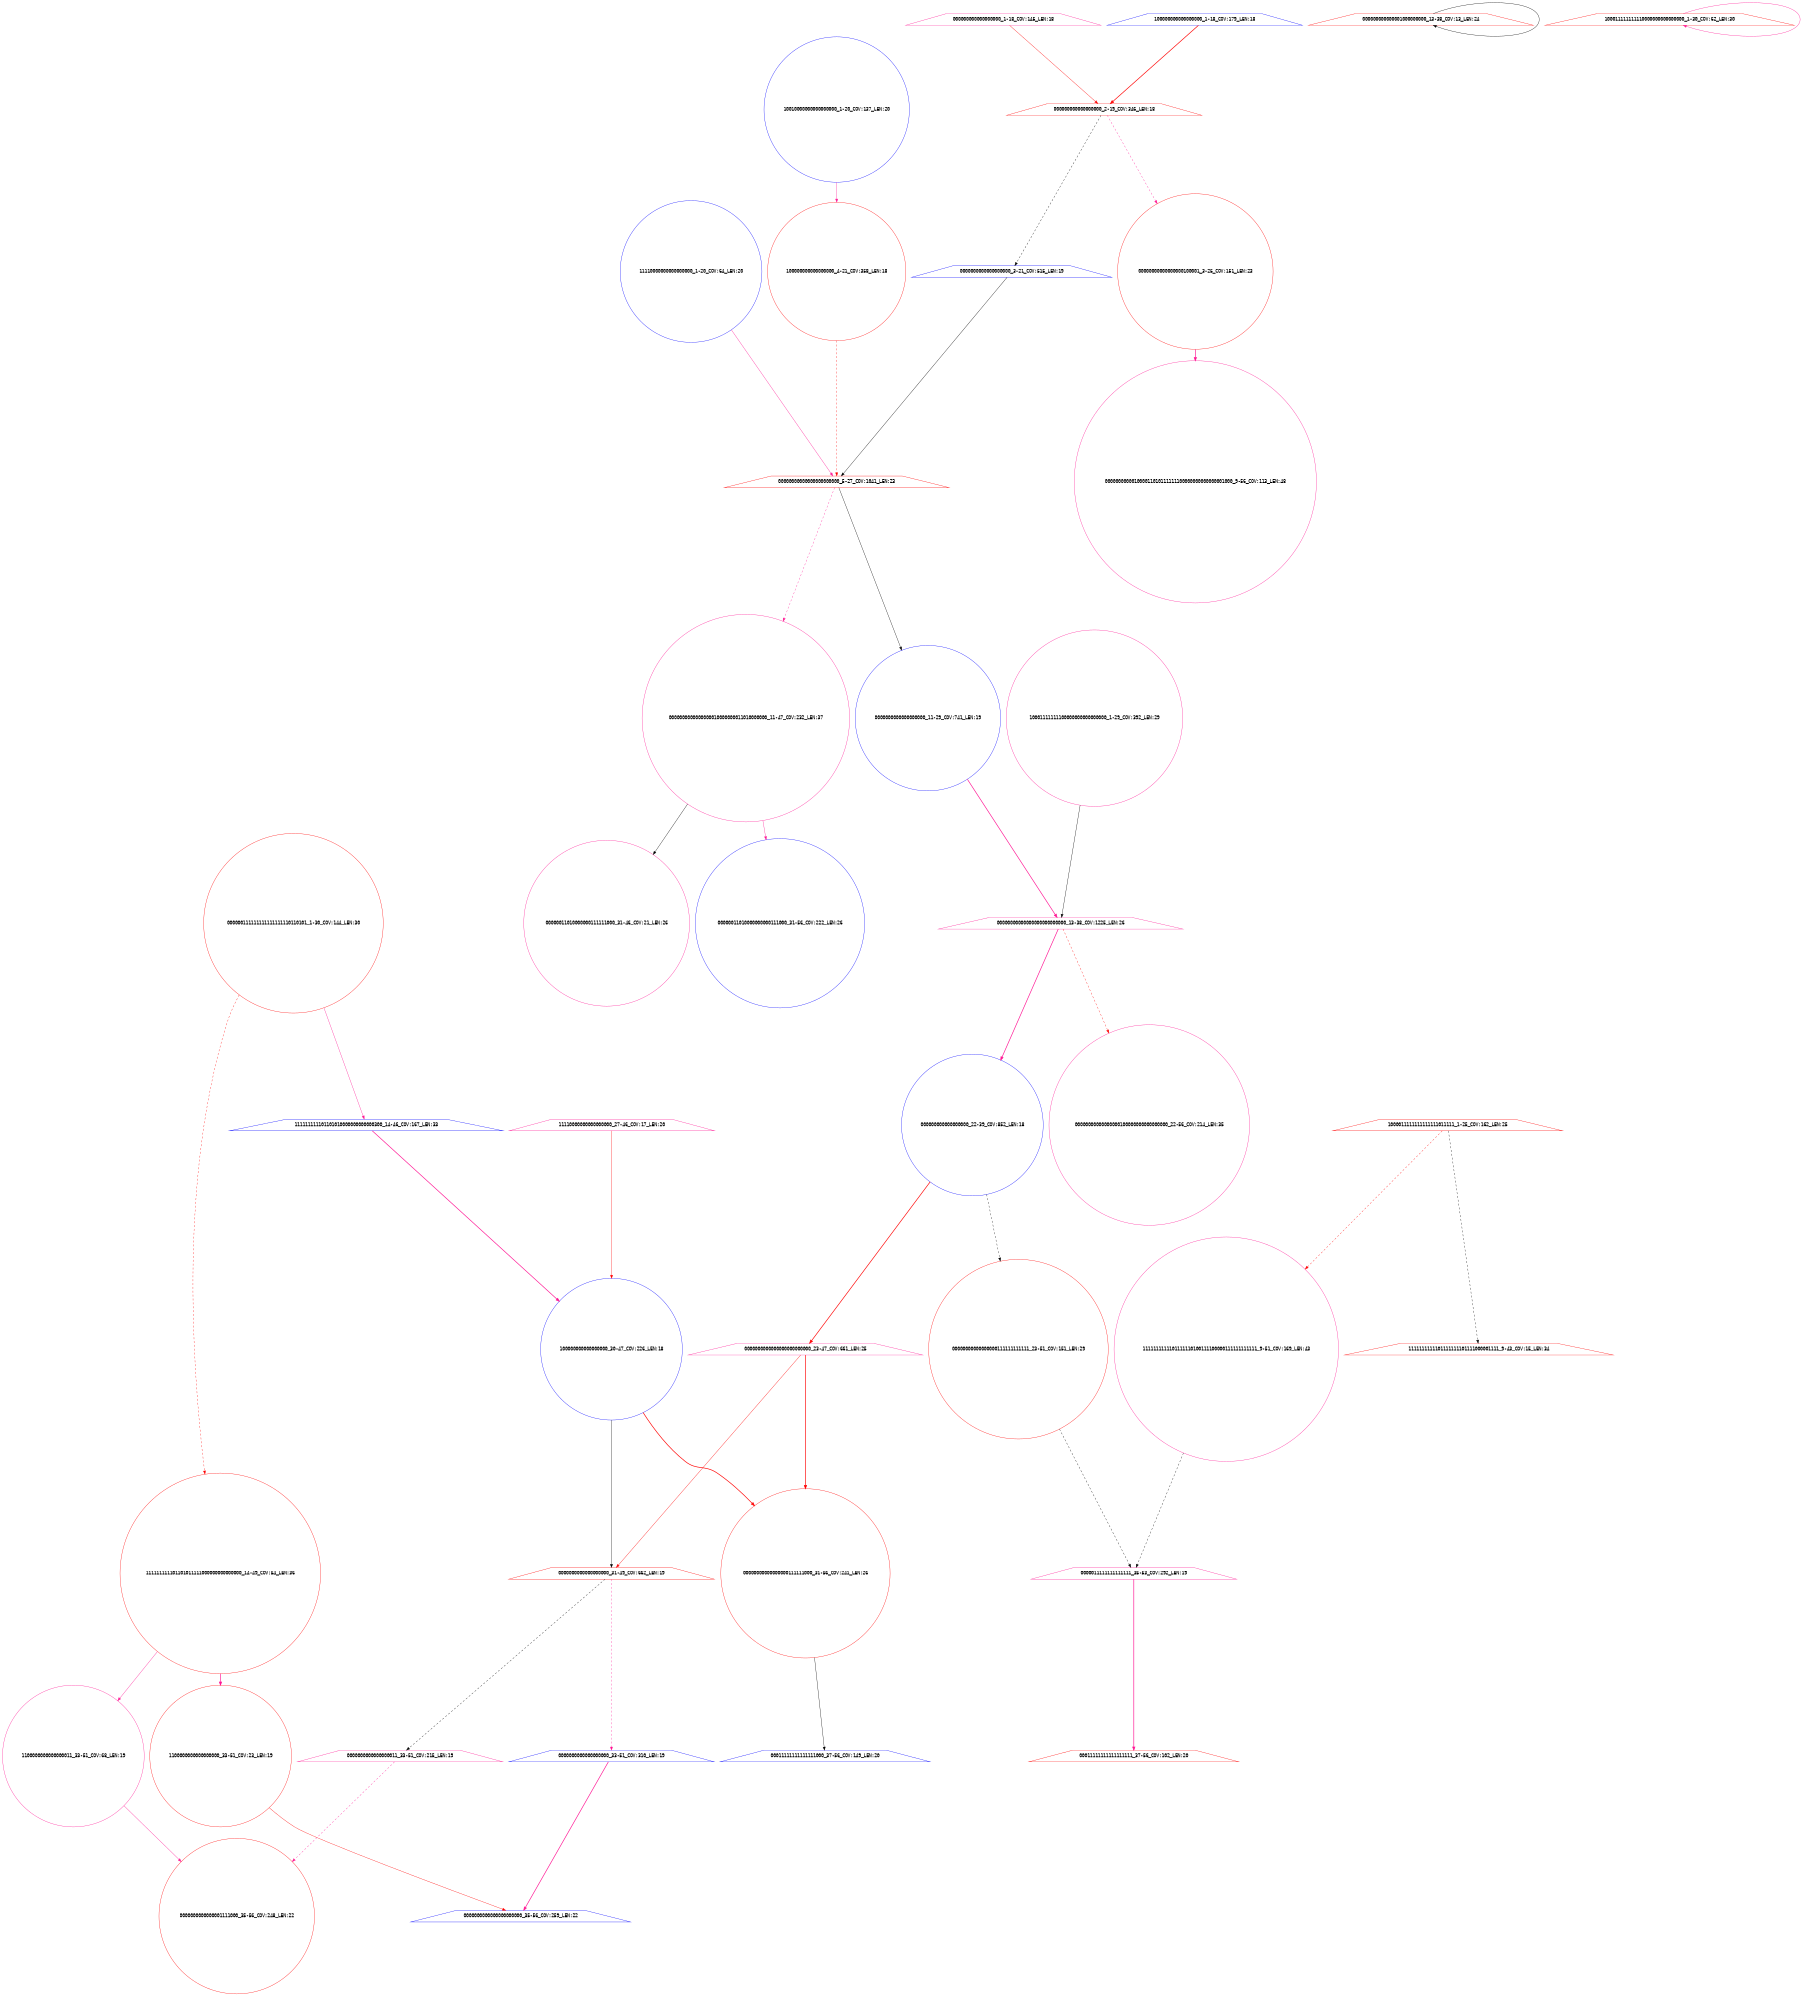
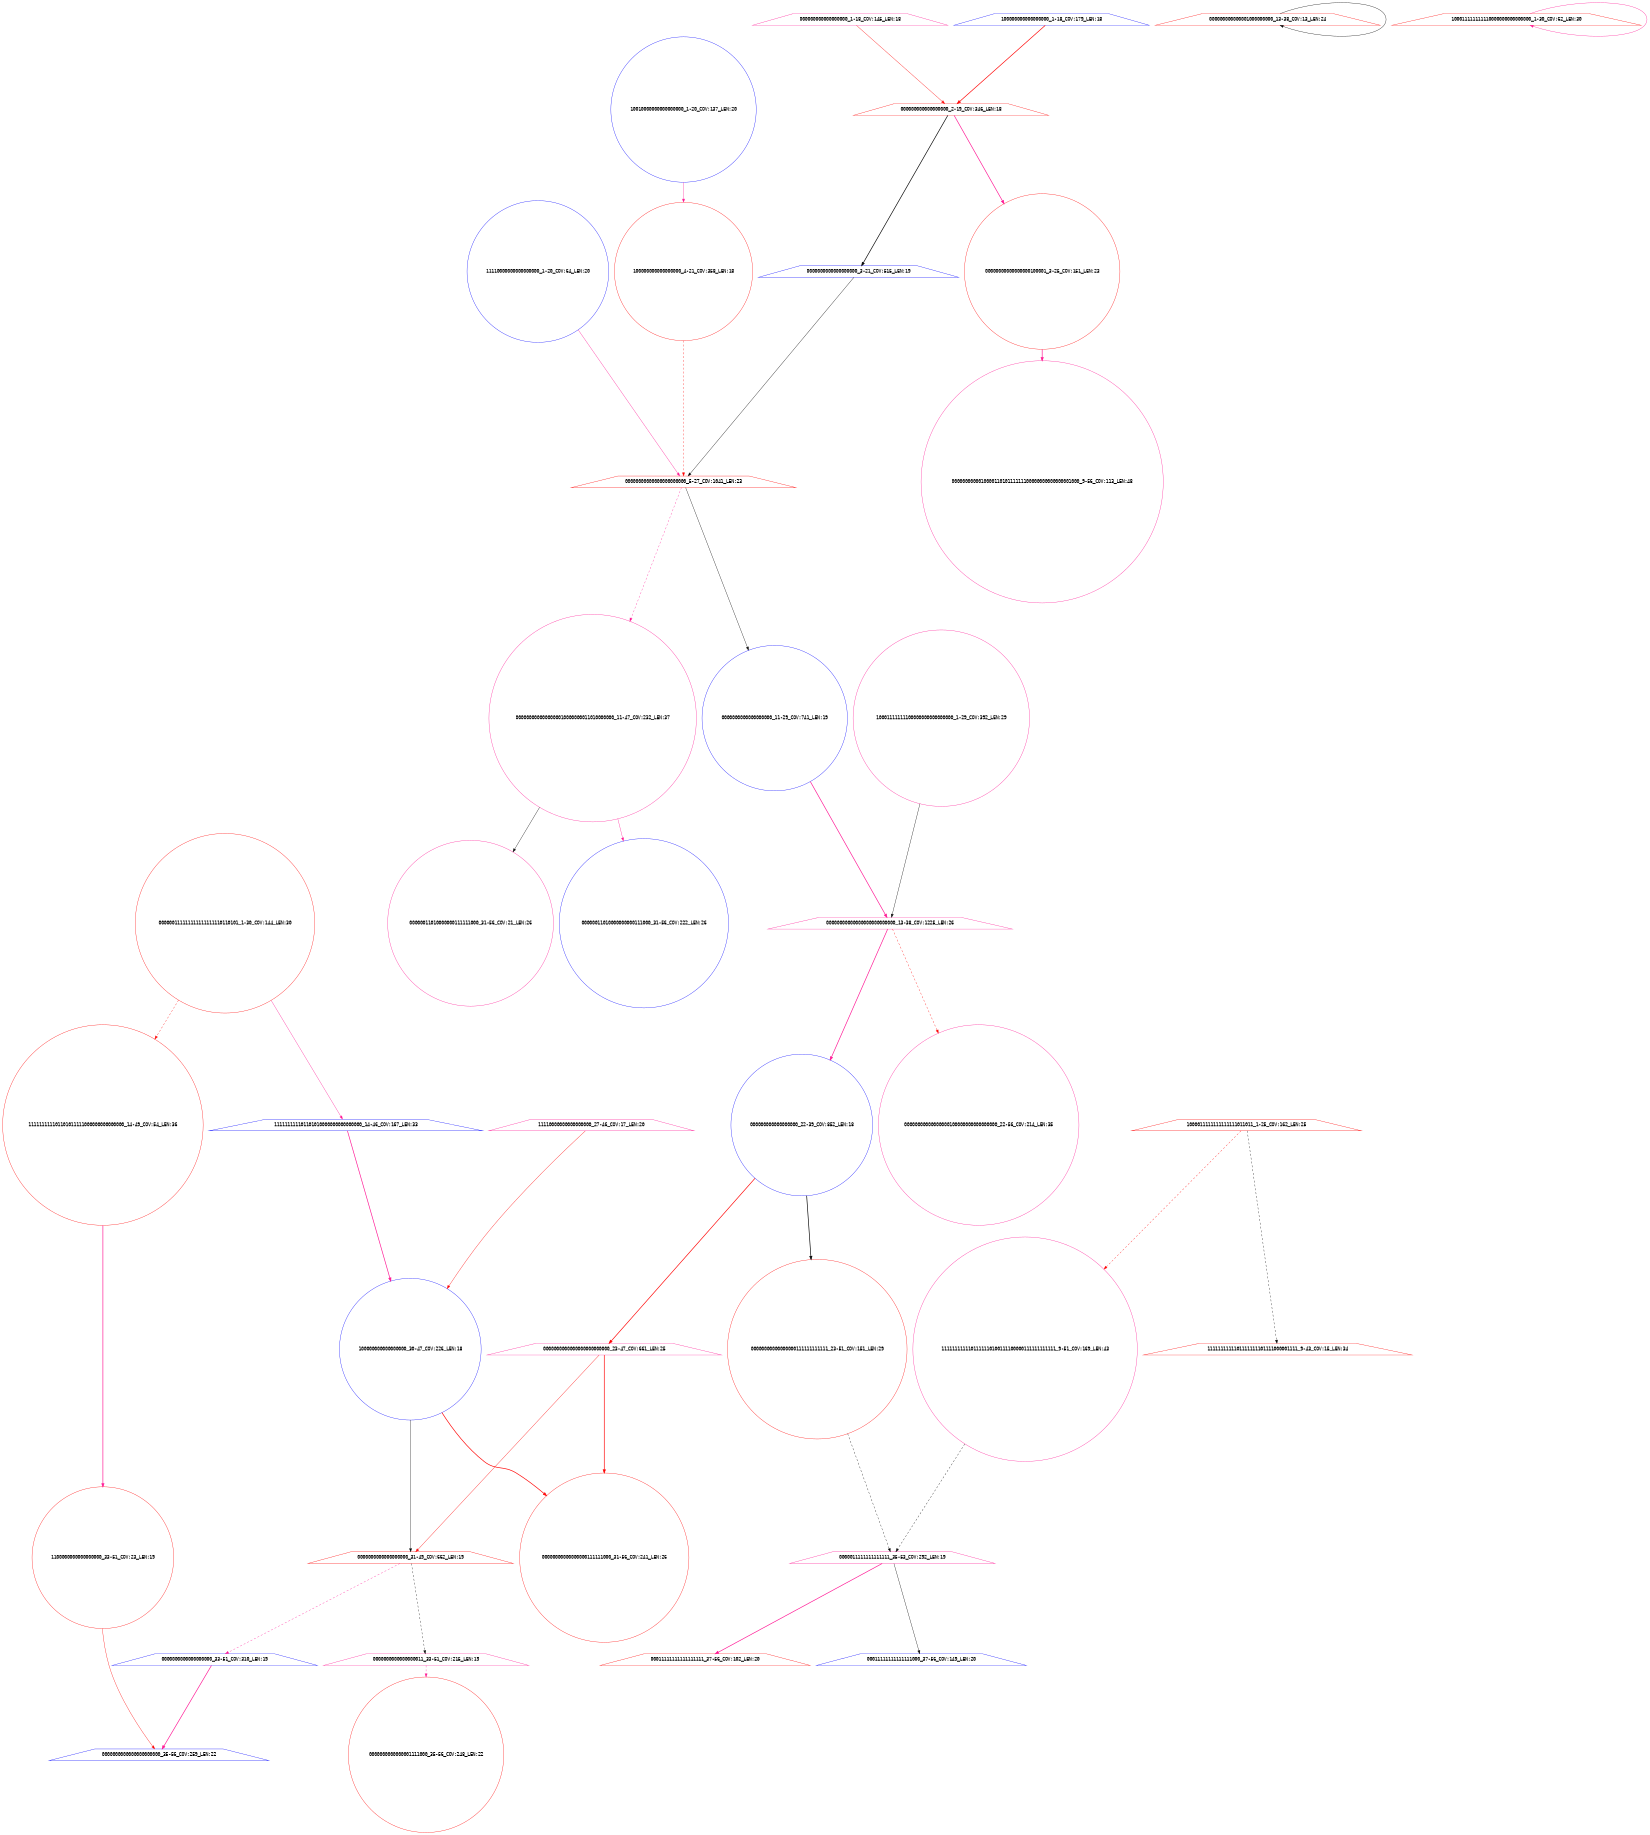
edge "000000000000000000_2-19_COV:346_LEN:18" -> "00000000000000000100001_3-25_COV:151_LEN:23": style dashed -> bold
edge "000000000000000000_2-19_COV:346_LEN:18" -> "0000000000000000000_3-21_COV:515_LEN:19": style dashed -> bold
node "00000011010000000111111000_31-46_COV:21_LEN:26": label "00000011010000000111111000_31-46_COV:21_LEN:26" -> "00000011010000000111111000_31-56_COV:21_LEN:26"
node "111111111101101010000000000000300_14-46_COV:167_LEN:33": label "111111111101101010000000000000300_14-46_COV:167_LEN:33" -> "111111111101101010000000000000000_14-46_COV:167_LEN:33"
node "1000011111111111111011111_1-25_COV:162_LEN:25": label "1000011111111111111011111_1-25_COV:162_LEN:25" -> "1000011111111111111011011_1-25_COV:162_LEN:25"
edge "000000000000000000_22-39_COV:852_LEN:18" -> "00000000000000000111111111111_23-51_COV:151_LEN:29": style dashed -> bold
edge "00000000000000000111111000_31-56_COV:241_LEN:26" -> "00011111111111111000_37-56_COV:149_LEN:20": now "0000011111111111111_35-53_COV:292_LEN:19" -> "00011111111111111000_37-56_COV:149_LEN:20"
node "1100000000000000011_33-51_COV:68_LEN:19": removed
